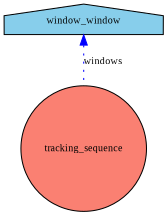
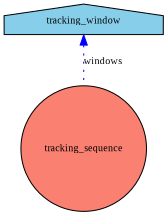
node "window_window": label "window_window" -> "tracking_window"
